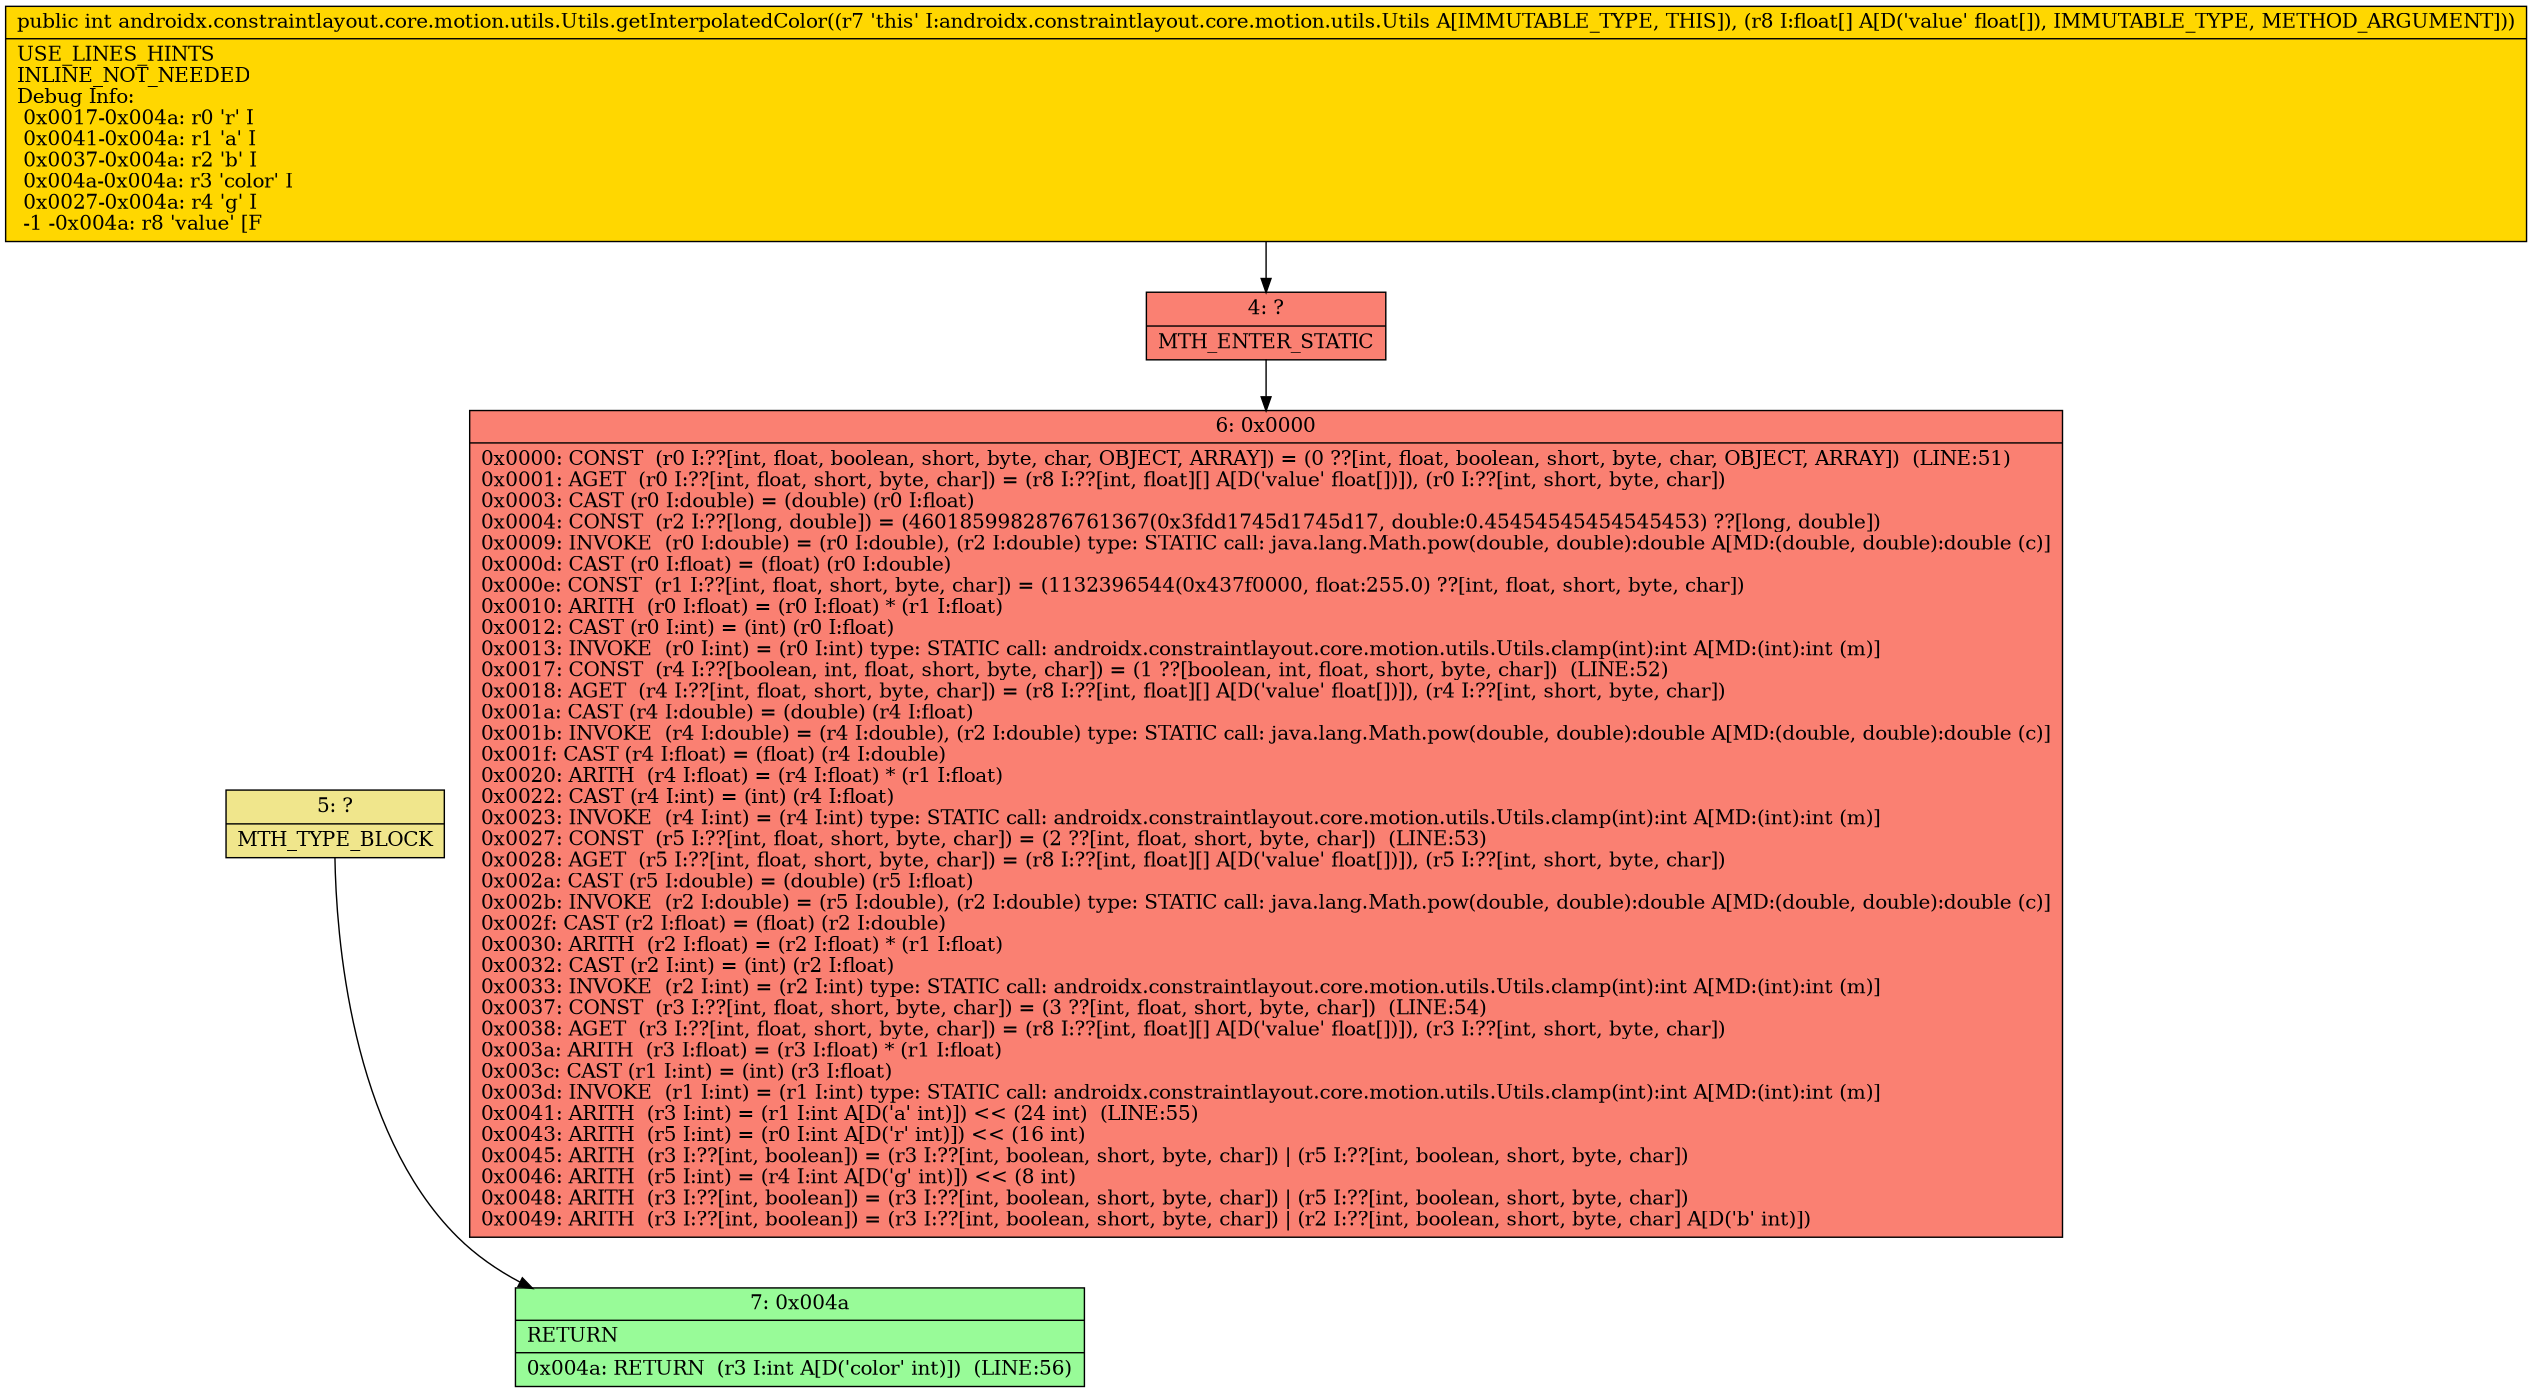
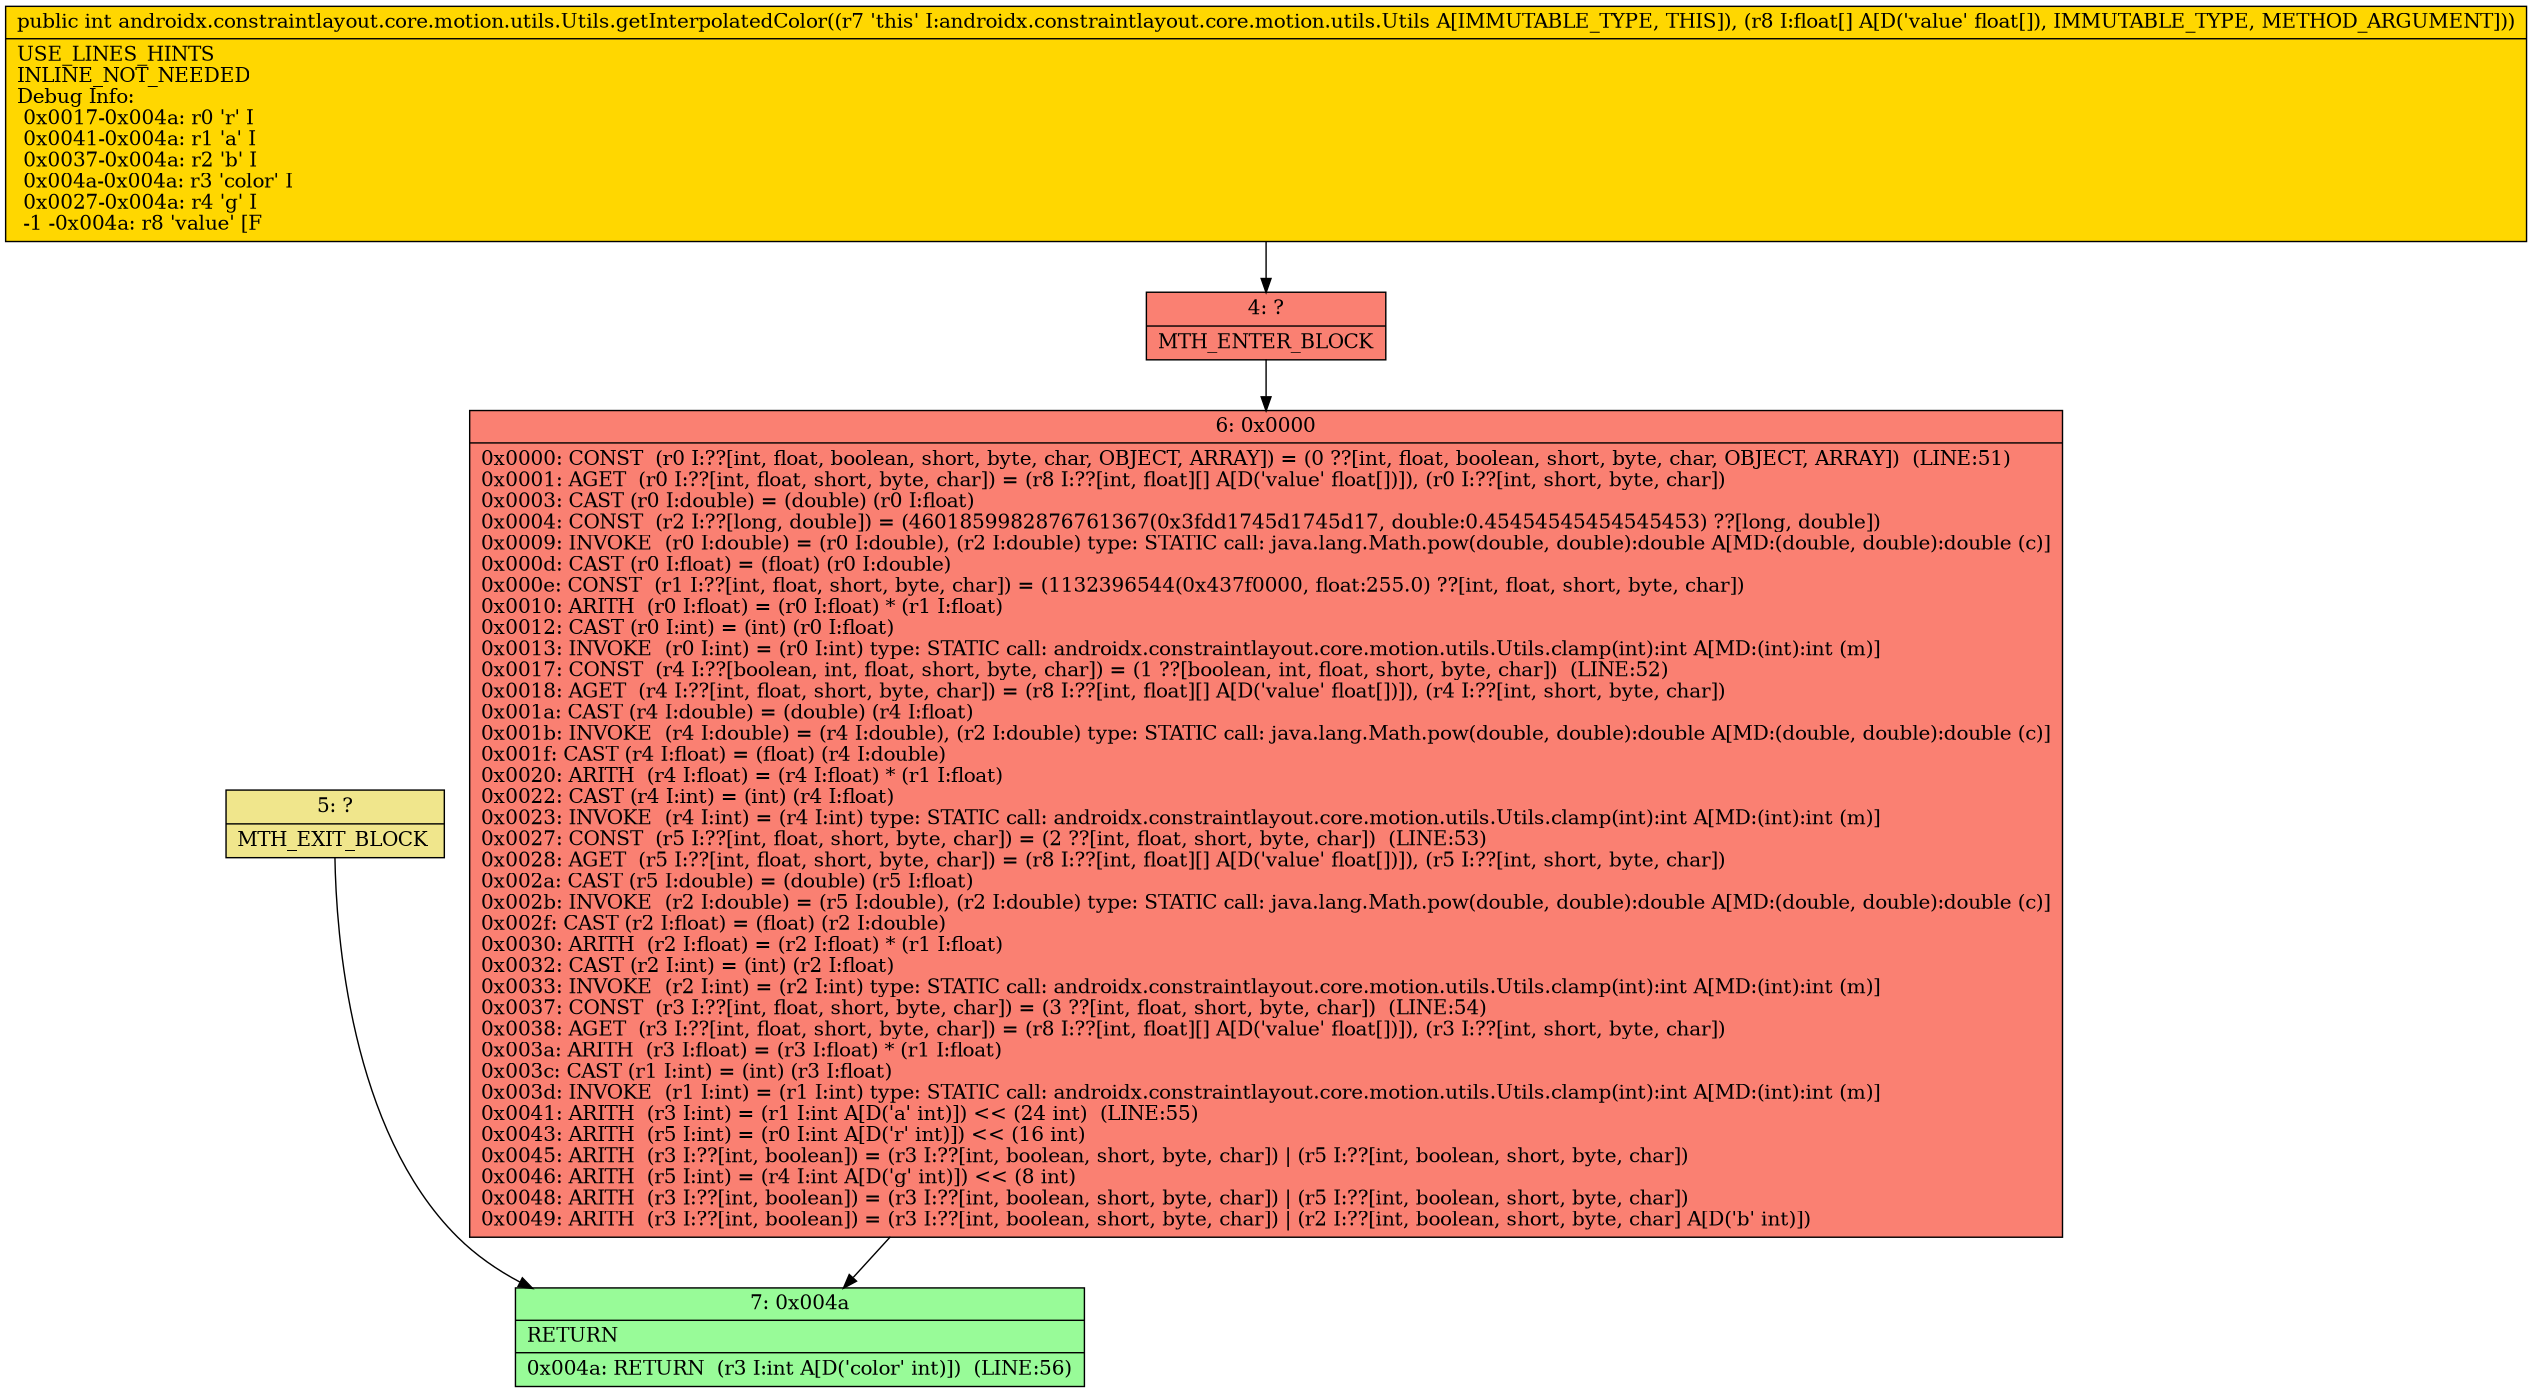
node "4: ?": text "MTH_ENTER_STATIC" -> "MTH_ENTER_BLOCK"
node "5: ?": text "MTH_TYPE_BLOCK" -> "MTH_EXIT_BLOCK"
edge "6: 0x0000" -> "7: 0x004a": added
